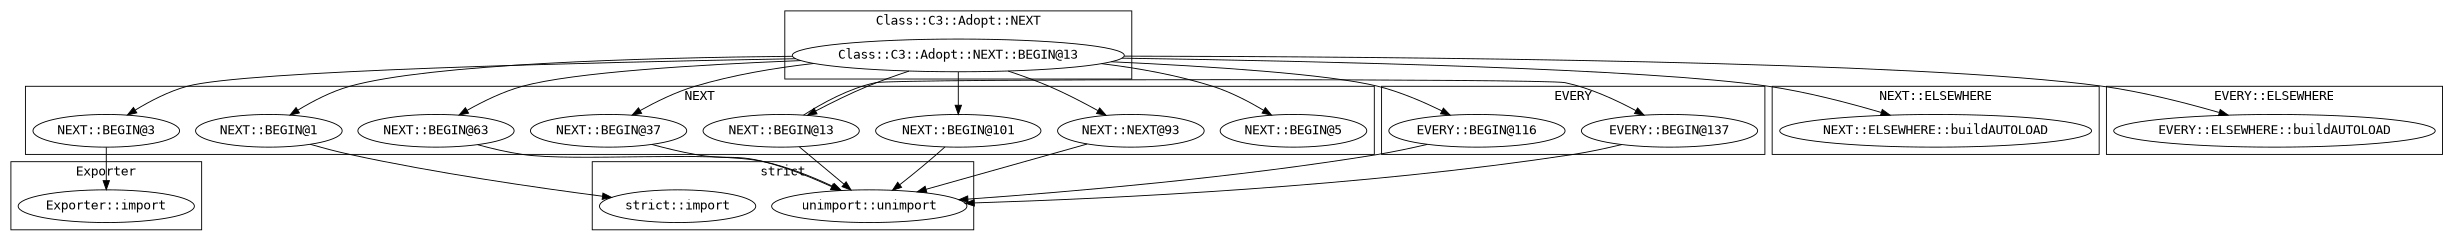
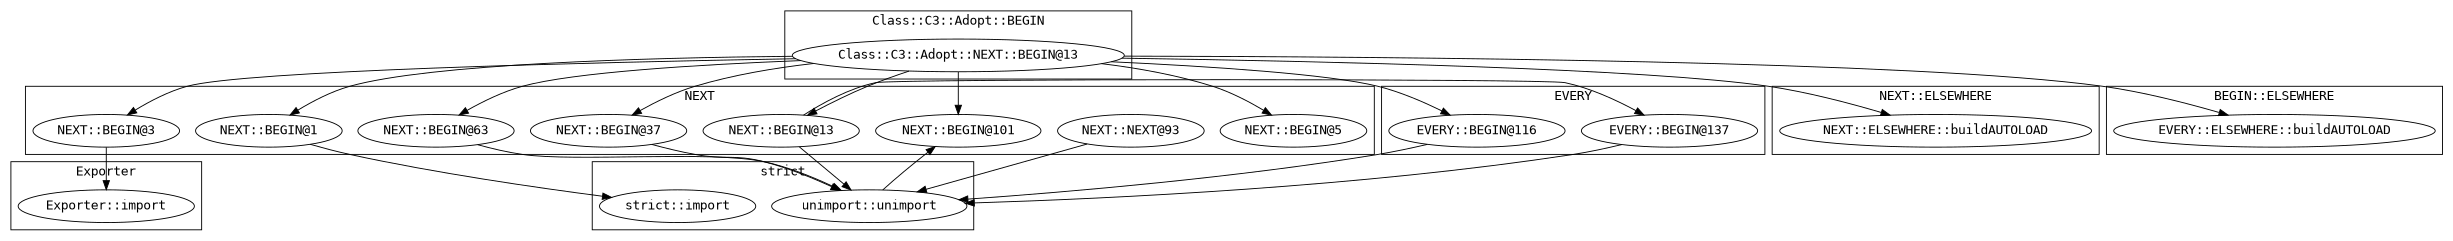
cluster "Class::C3::Adopt::NEXT": label "Class::C3::Adopt::NEXT" -> "Class::C3::Adopt::BEGIN"
edge "Class::C3::Adopt::NEXT::BEGIN@13" -> "NEXT::NEXT@93": removed
cluster "EVERY::ELSEWHERE": label "EVERY::ELSEWHERE" -> "BEGIN::ELSEWHERE"
edge "NEXT::BEGIN@101" -> "unimport::unimport": reversed
